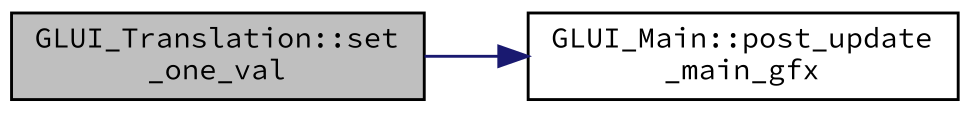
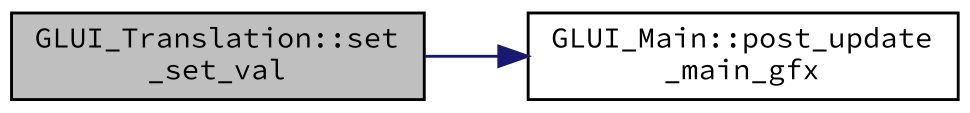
node "GLUI_Translation::set _one_val": label "GLUI_Translation::set _one_val" -> "GLUI_Translation::set _set_val"
